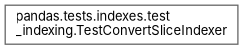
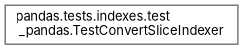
node "pandas.tests.indexes.test _indexing.TestConvertSliceIndexer": label "pandas.tests.indexes.test _indexing.TestConvertSliceIndexer" -> "pandas.tests.indexes.test _pandas.TestConvertSliceIndexer"
